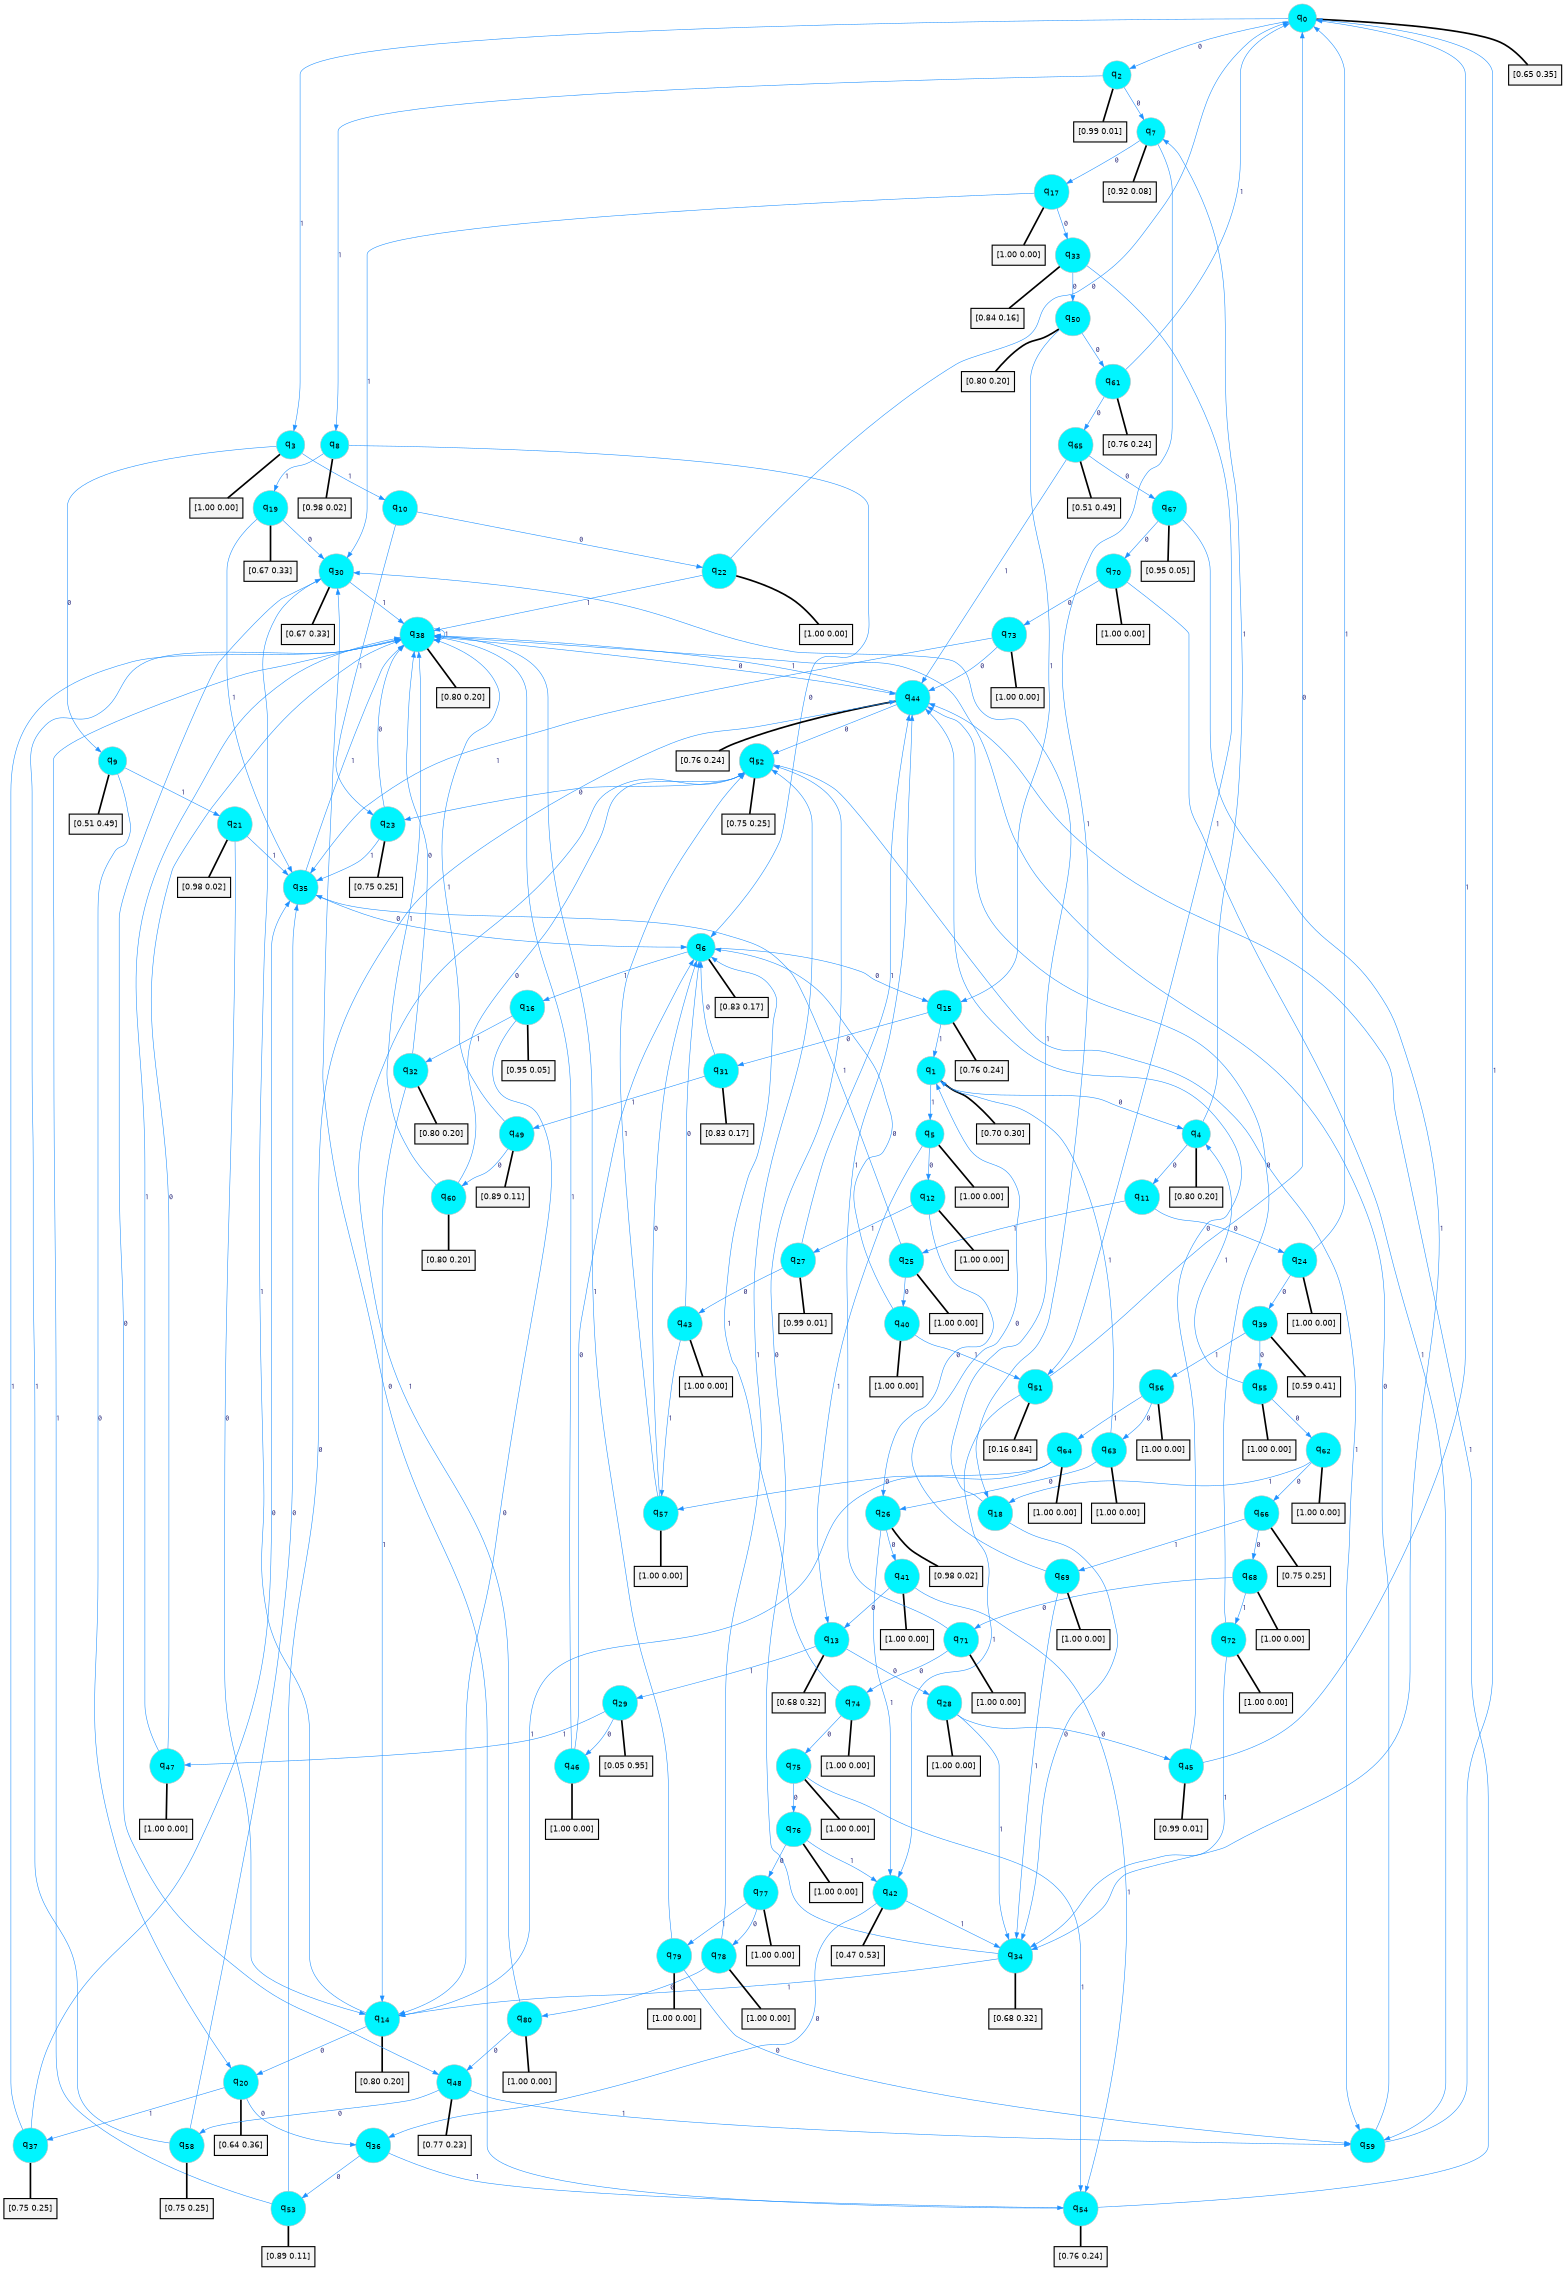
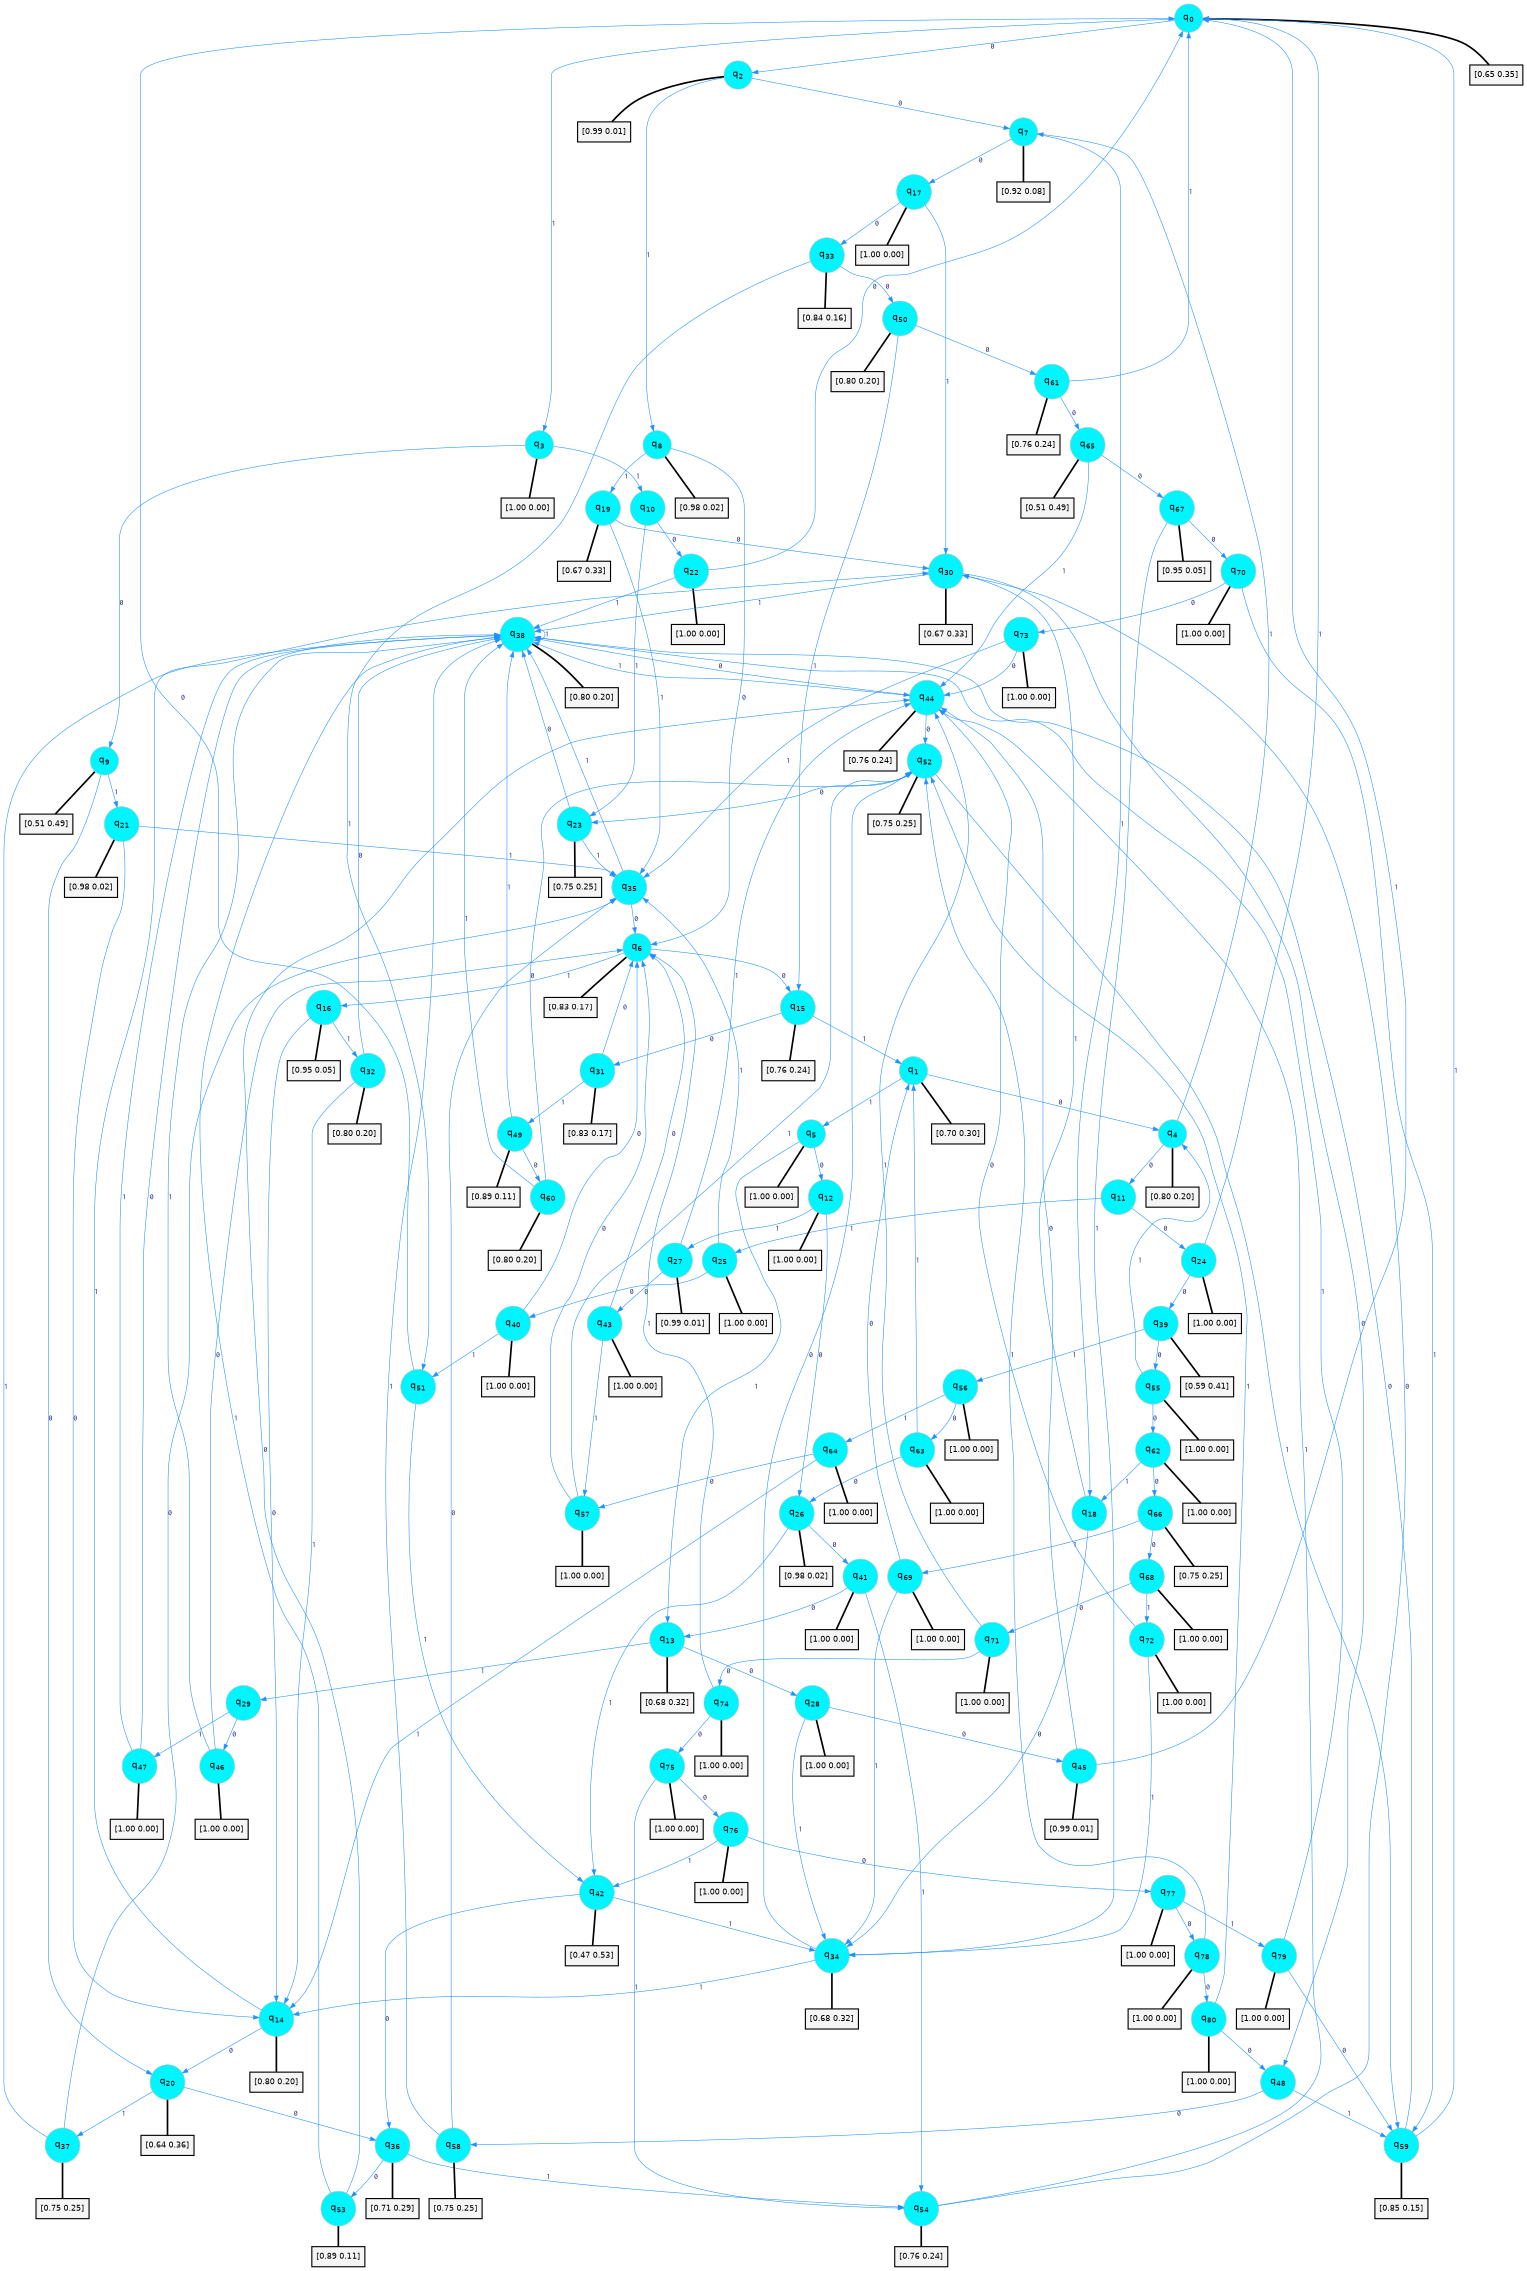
node "[0.16 0.84]": removed
node "[0.05 0.95]": removed
node "[0.77 0.23]": removed
node "[0.71 0.29]": added
node "[0.85 0.15]": added
